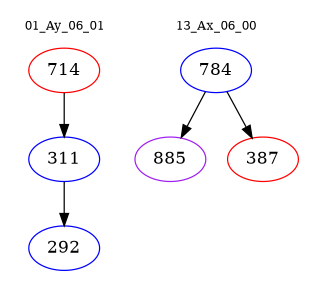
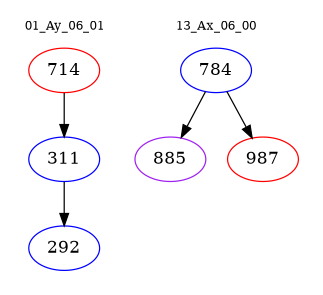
node "387": label "387" -> "987"
